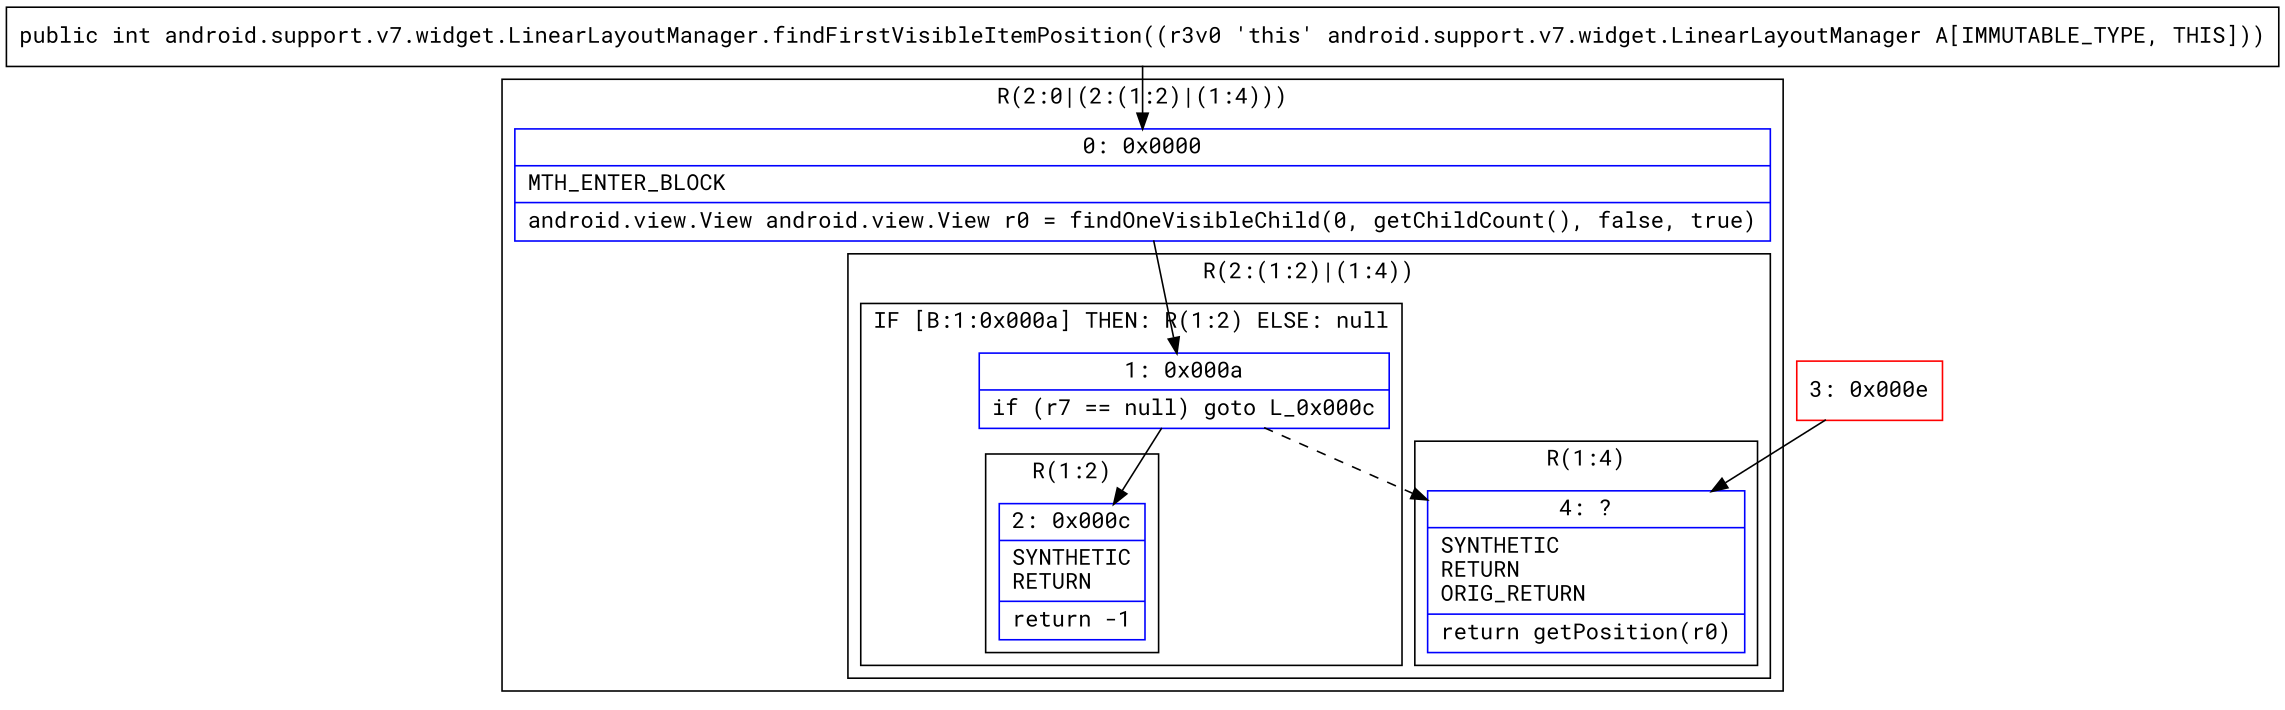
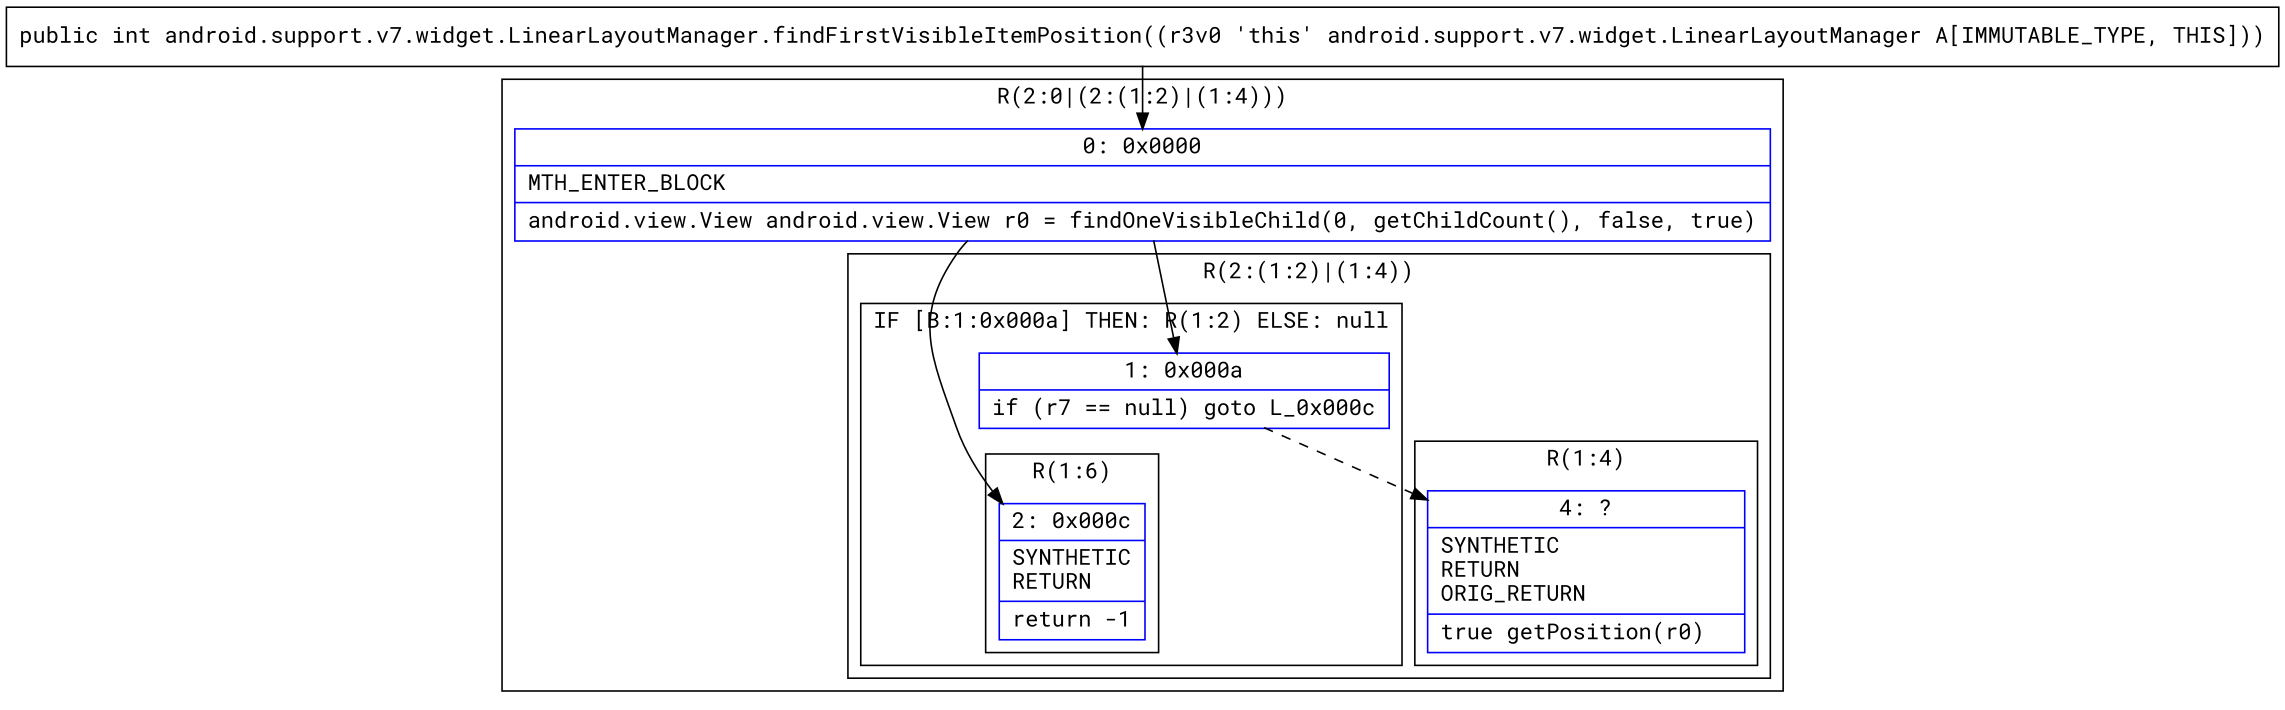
node "3: 0x000e": removed
edge "1: 0x000a" -> "2: 0x000c": now "0: 0x0000" -> "2: 0x000c"
cluster "R(1:2)": label "R(1:2)" -> "R(1:6)"
node "4: ?": text "return getPosition(r0)" -> "true getPosition(r0)"
